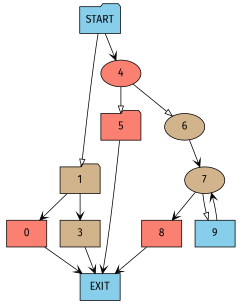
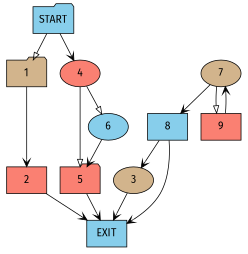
node "6": fillcolor tan -> skyblue
edge "6" -> "7": now "6" -> "5"
edge "1" -> "3": now "8" -> "3"
node "0": label "0" -> "2"
node "3": shape box -> ellipse
node "8": fillcolor salmon -> skyblue
node "9": fillcolor skyblue -> salmon
